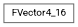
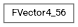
node "FVector4_16": label "FVector4_16" -> "FVector4_56"
